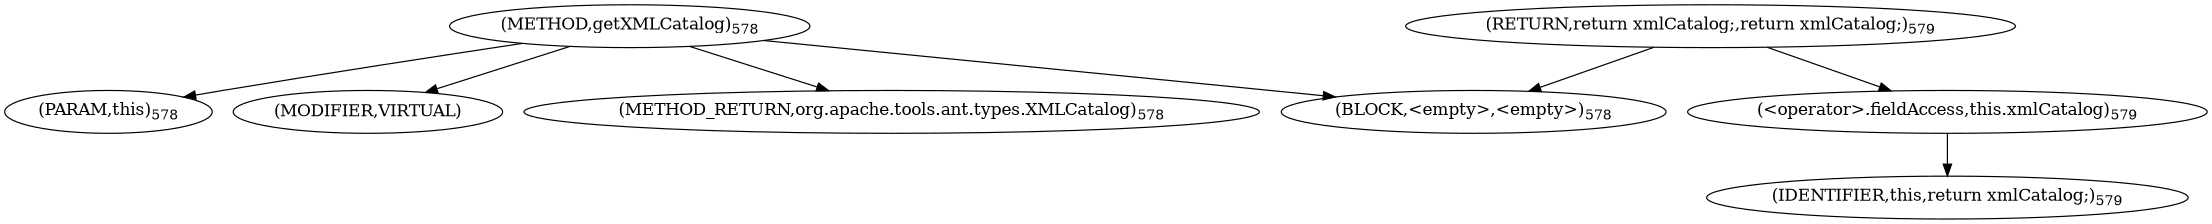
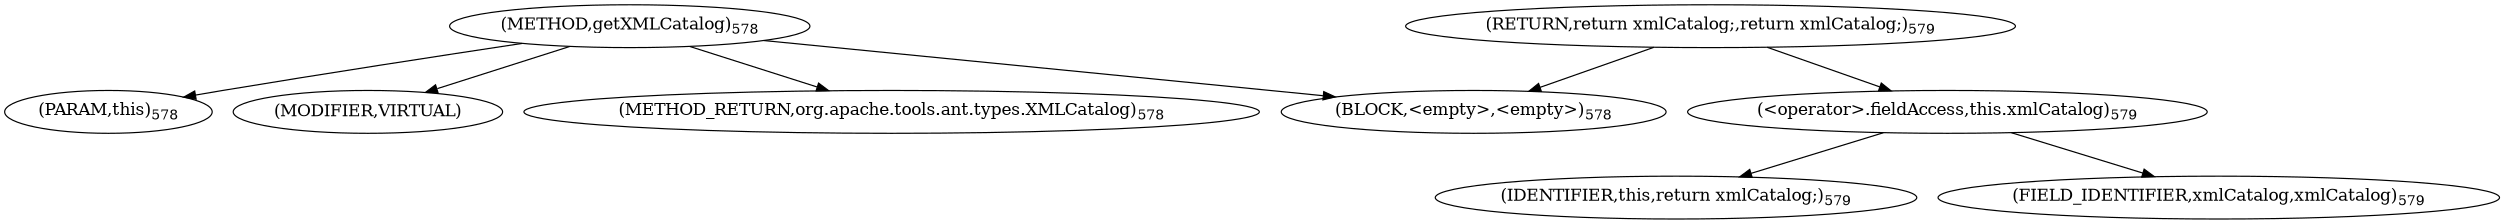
node "(FIELD_IDENTIFIER,xmlCatalog,xmlCatalog)": added
